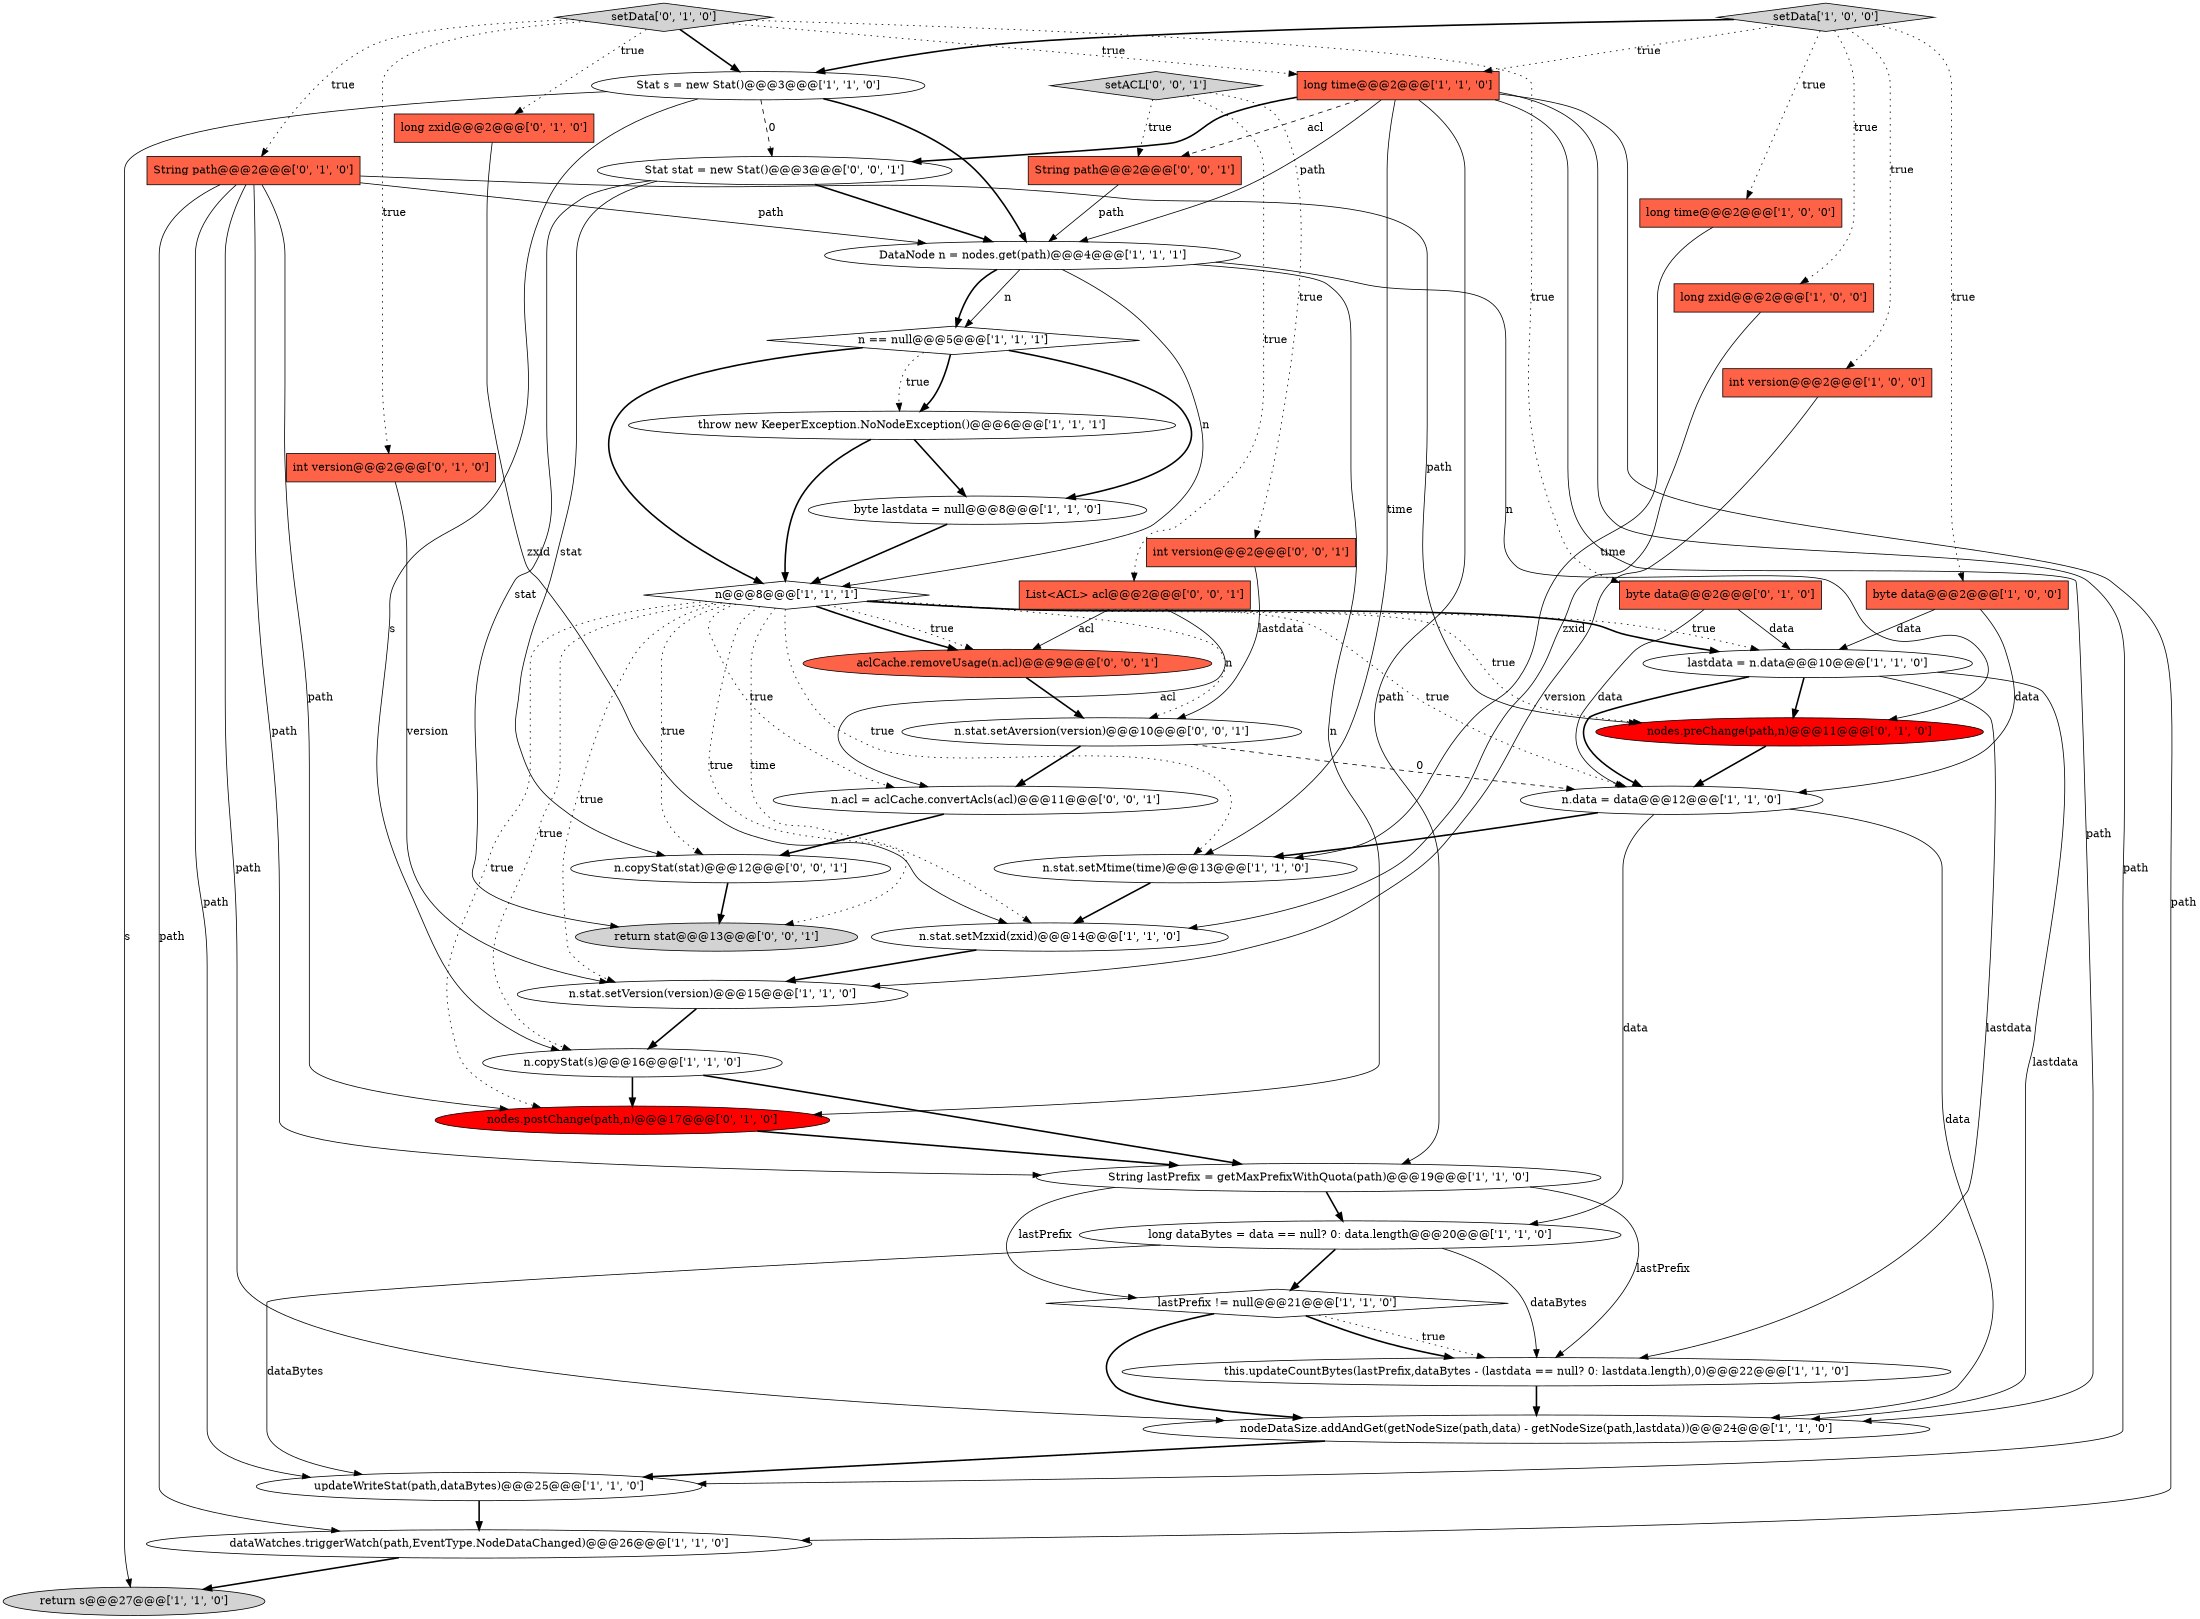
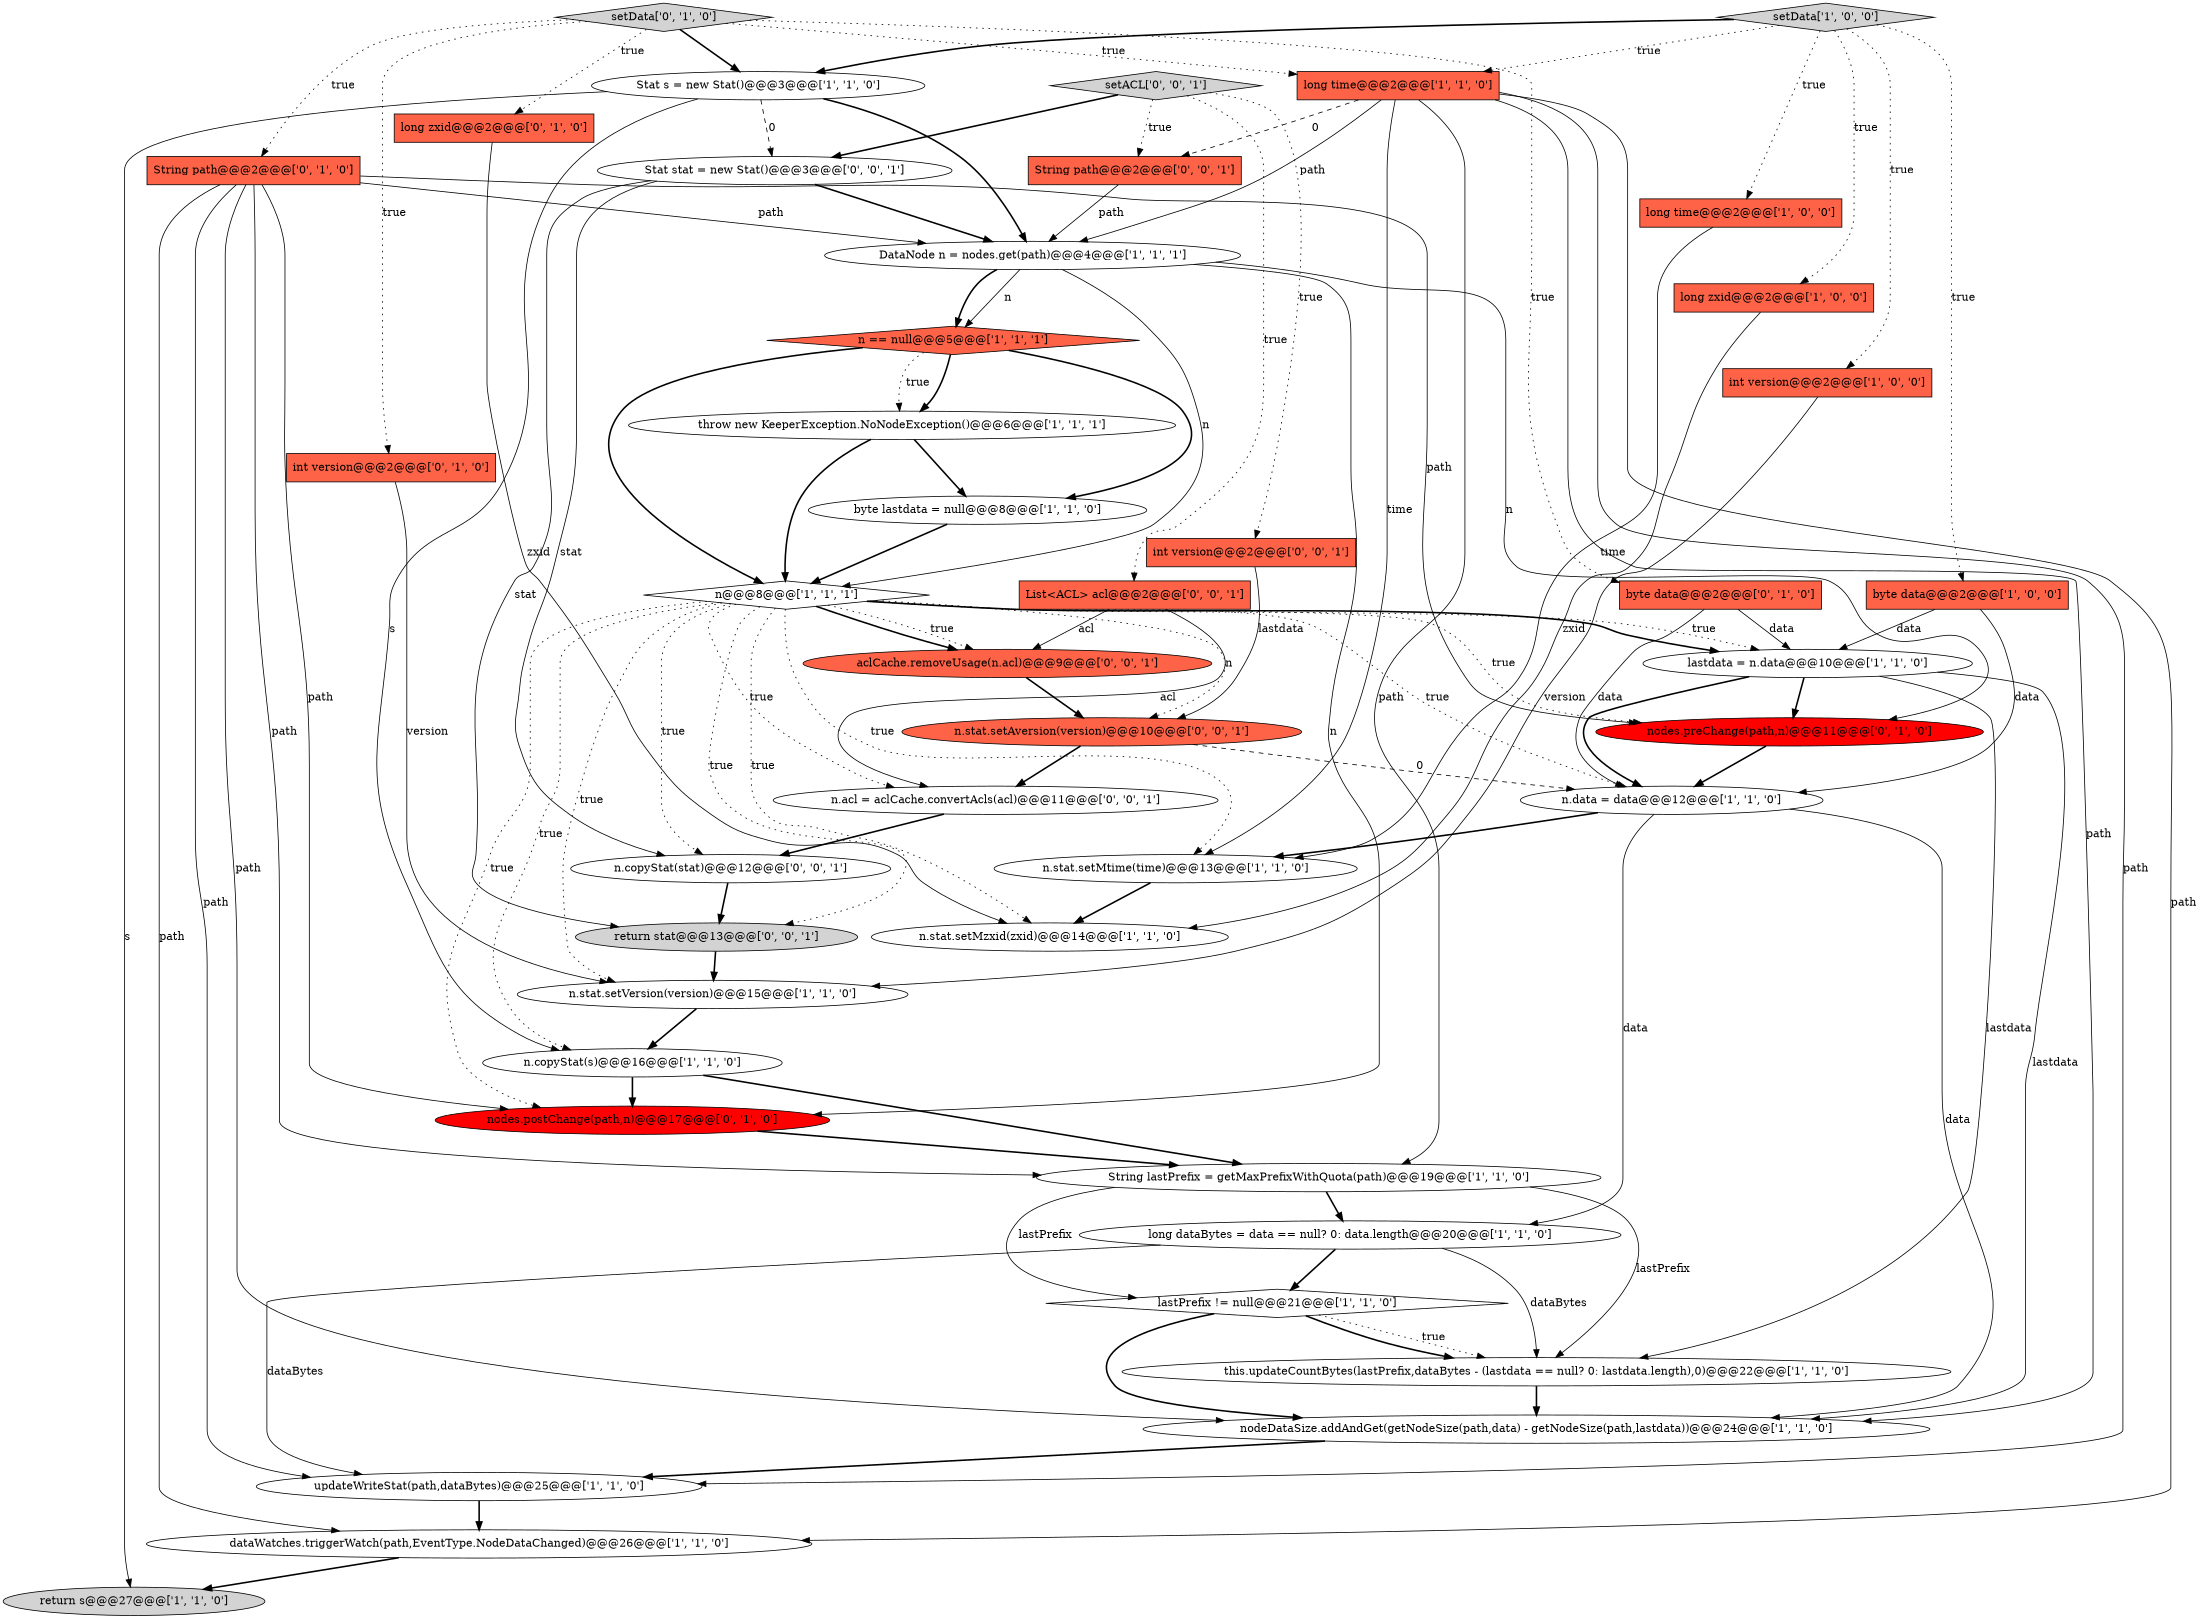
edge "long time@@@2@@@['1', '1', '0']" -> "String path@@@2@@@['0', '0', '1']": label "acl" -> "0"
edge "long time@@@2@@@['1', '1', '0']" -> "Stat stat = new Stat()@@@3@@@['0', '0', '1']": now "setACL['0', '0', '1']" -> "Stat stat = new Stat()@@@3@@@['0', '0', '1']"
node "n == null@@@5@@@['1', '1', '1']": fillcolor white -> tomato
node "n.stat.setAversion(version)@@@10@@@['0', '0', '1']": fillcolor white -> tomato
edge "n@@@8@@@['1', '1', '1']" -> "n.stat.setMzxid(zxid)@@@14@@@['1', '1', '0']": label "time" -> "true"
edge "n.stat.setMzxid(zxid)@@@14@@@['1', '1', '0']" -> "n.stat.setVersion(version)@@@15@@@['1', '1', '0']": now "return stat@@@13@@@['0', '0', '1']" -> "n.stat.setVersion(version)@@@15@@@['1', '1', '0']"
